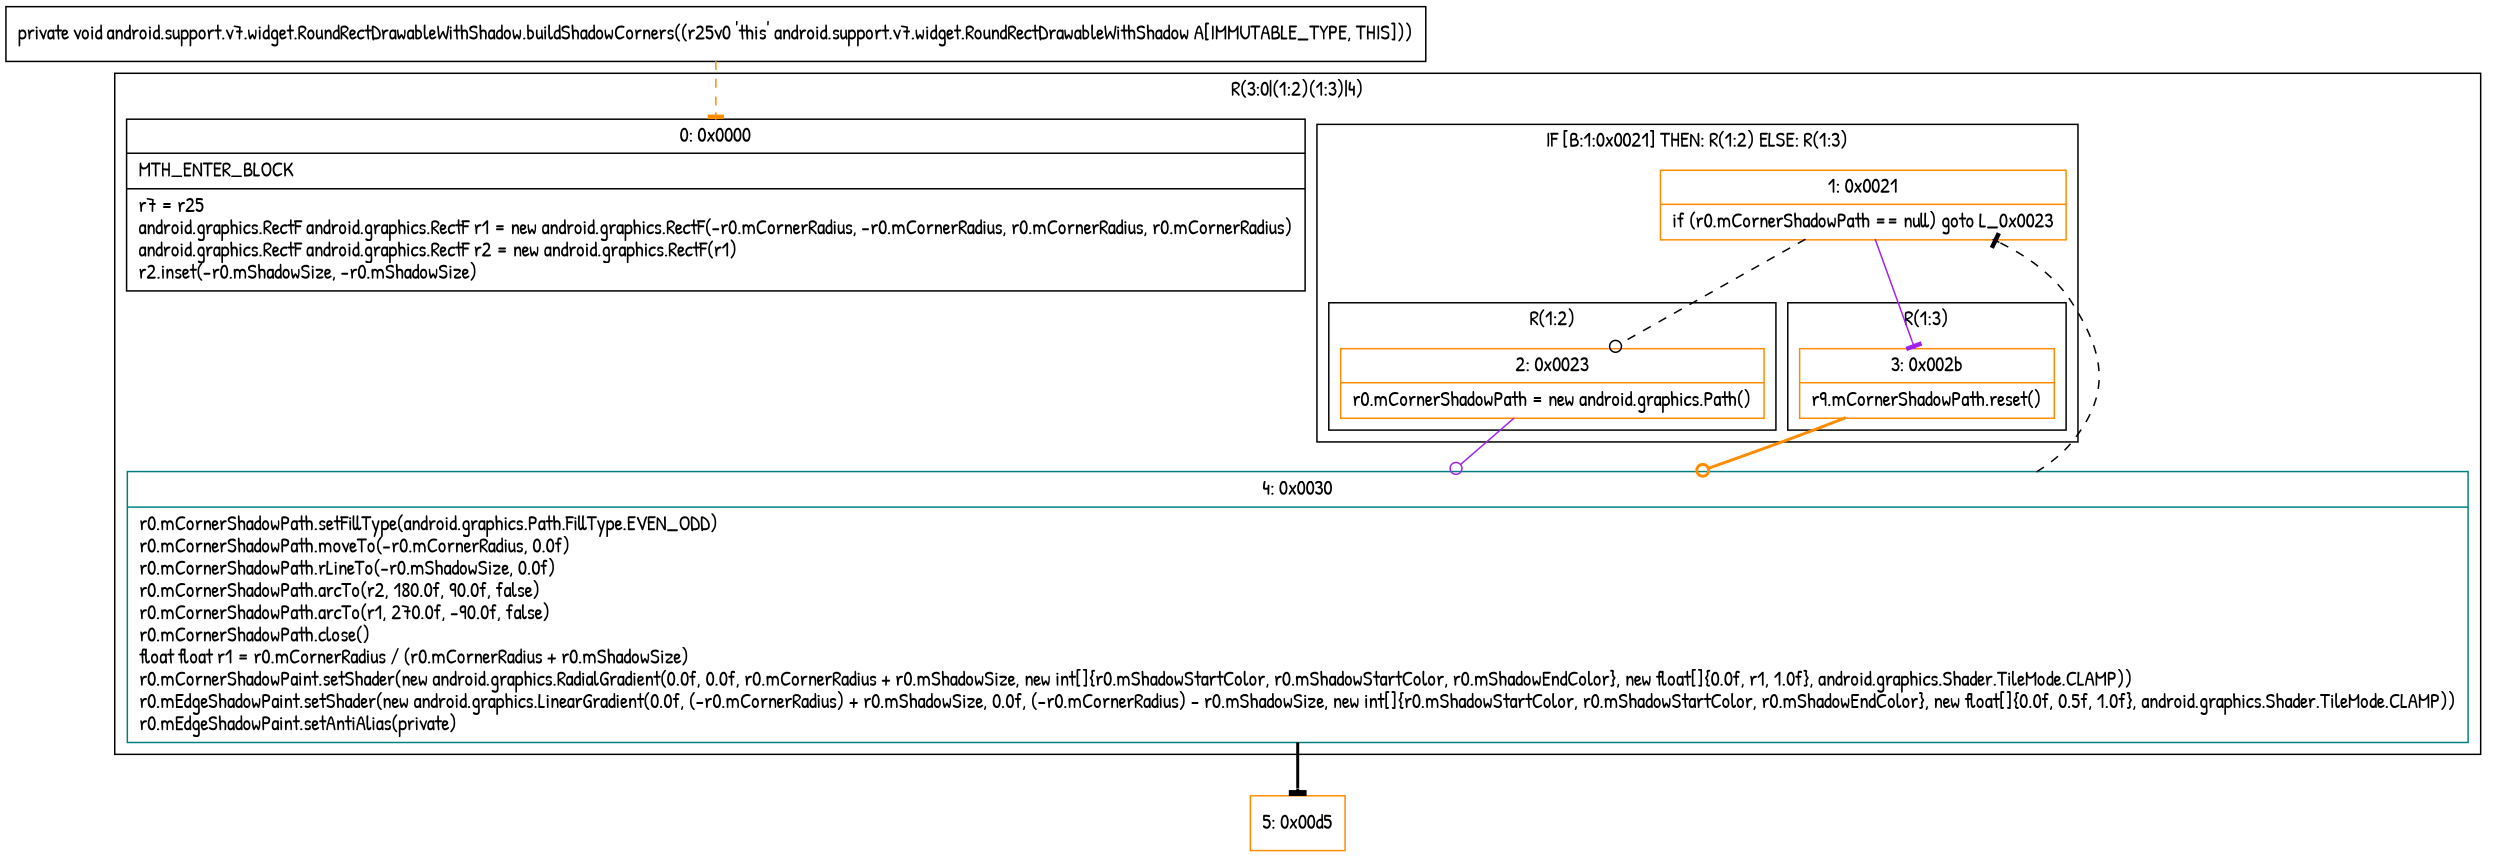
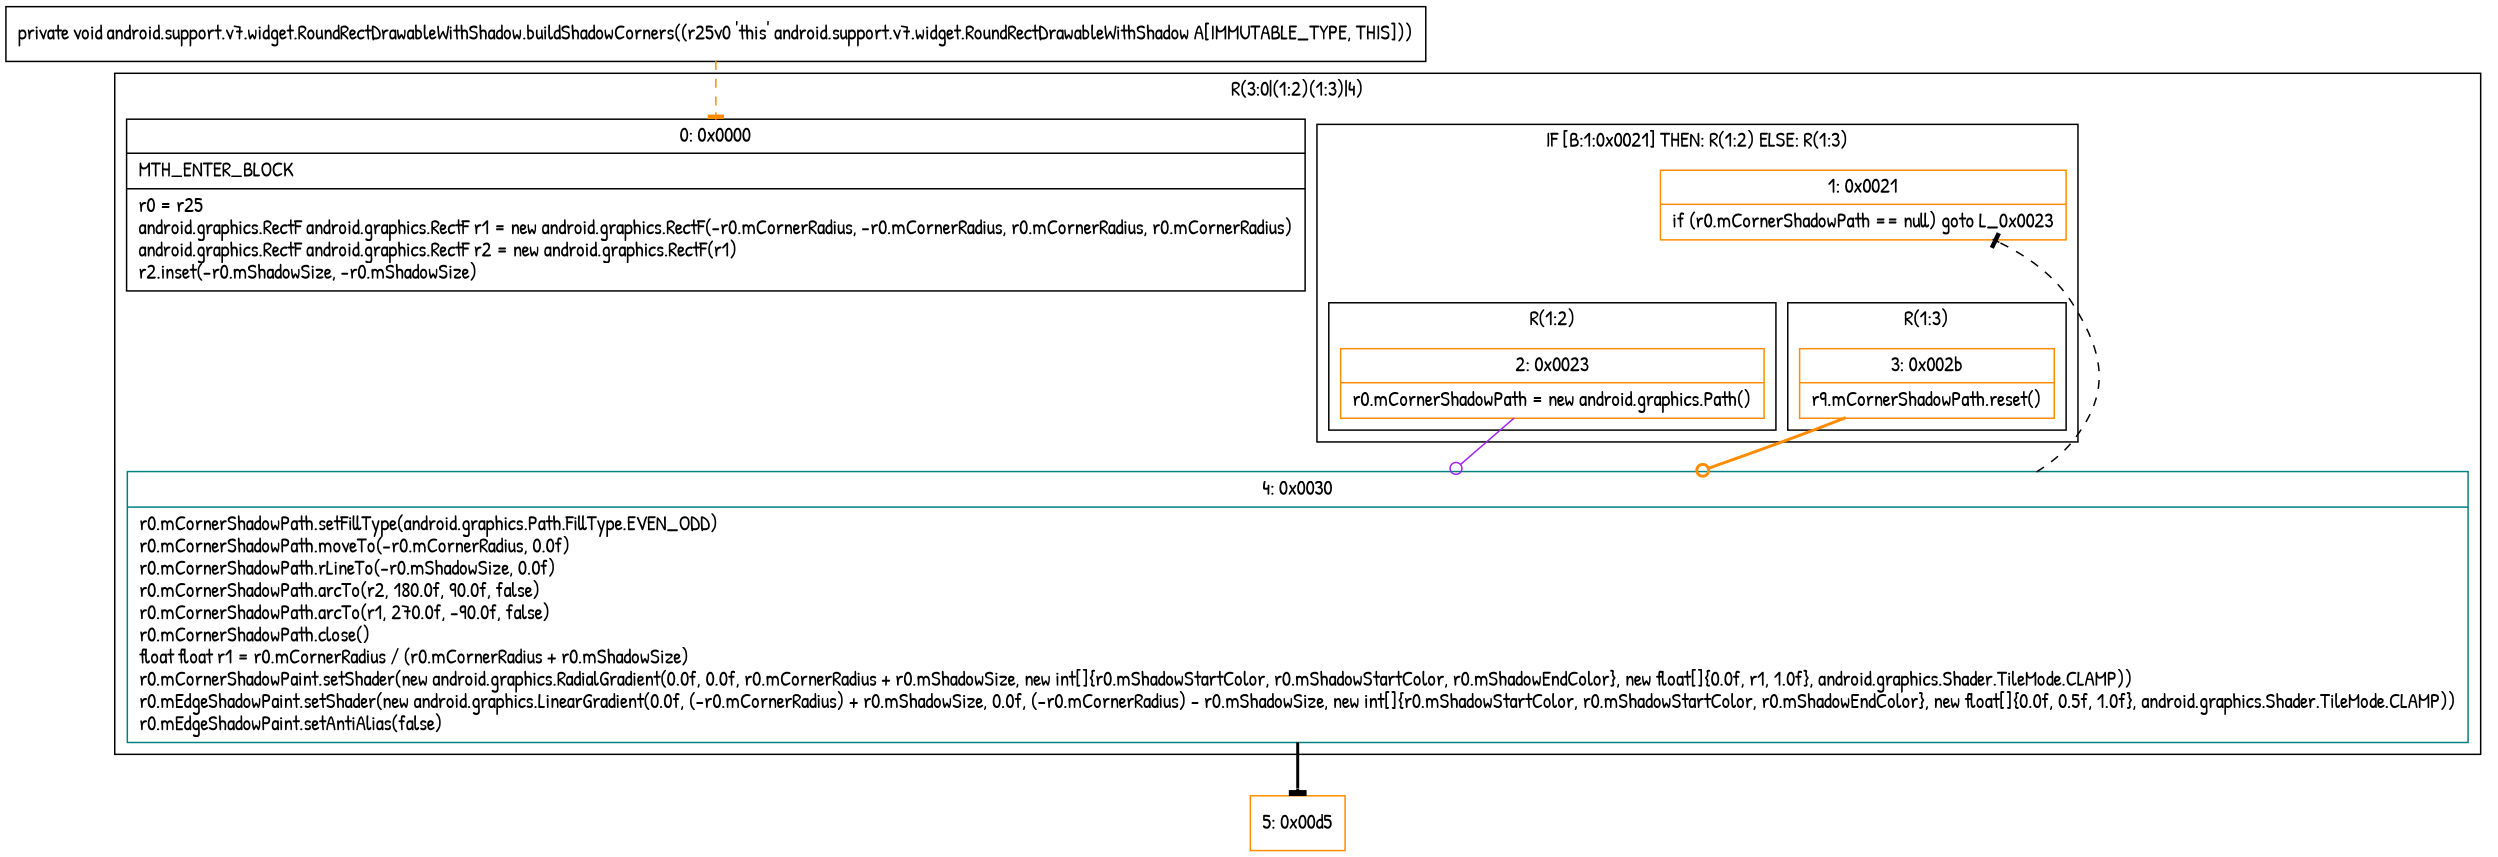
node "0: 0x0000": text "r7 = r25" -> "r0 = r25"
edge "1: 0x0021" -> "3: 0x002b": removed
edge "1: 0x0021" -> "2: 0x0023": removed
node "4: 0x0030": text "r0.mEdgeShadowPaint.setAntiAlias(private)" -> "r0.mEdgeShadowPaint.setAntiAlias(false)"
